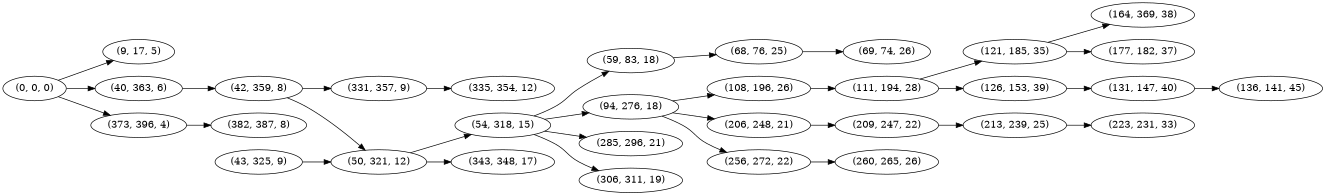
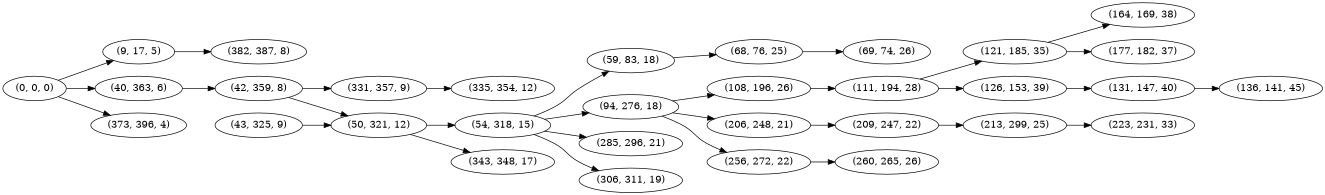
node "(164, 369, 38)": label "(164, 369, 38)" -> "(164, 169, 38)"
edge "(373, 396, 4)" -> "(382, 387, 8)": now "(9, 17, 5)" -> "(382, 387, 8)"
node "(213, 239, 25)": label "(213, 239, 25)" -> "(213, 299, 25)"
